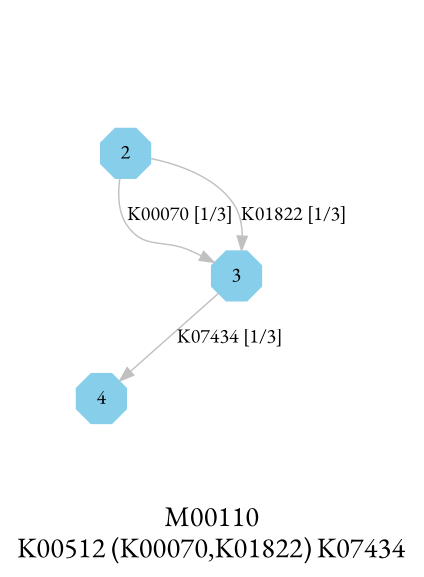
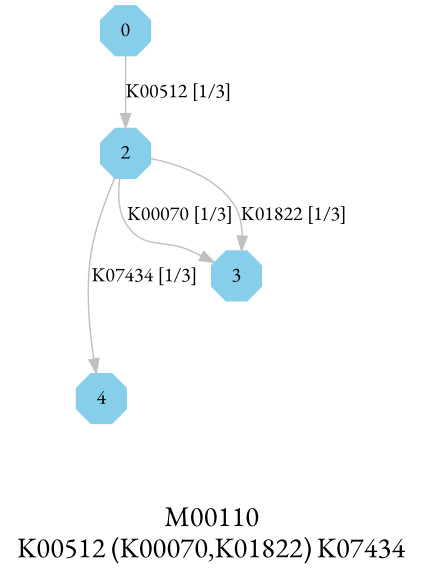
node "0": added
edge "3" -> "4": now "2" -> "4"
